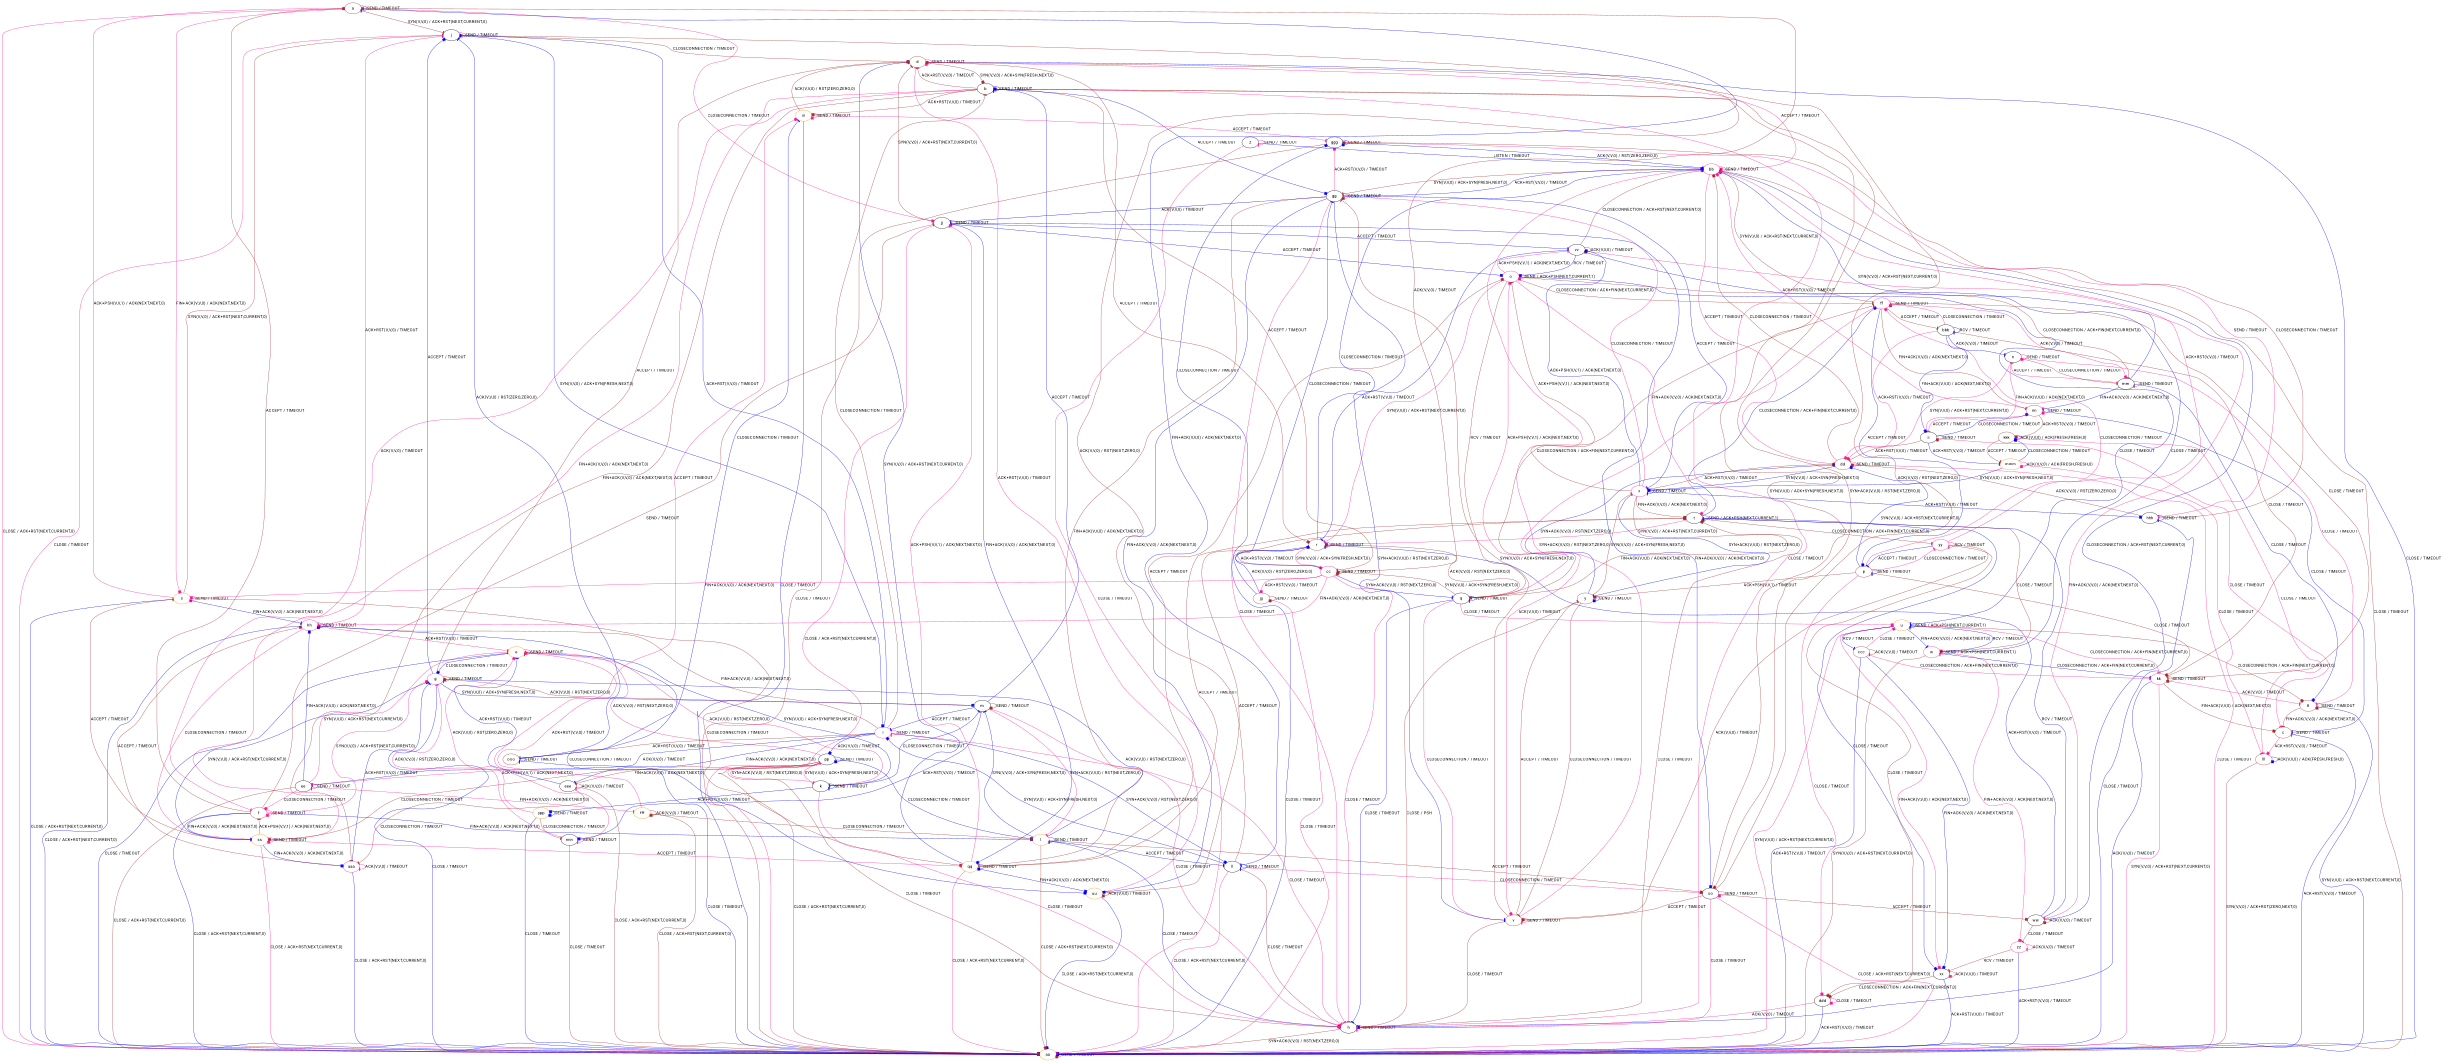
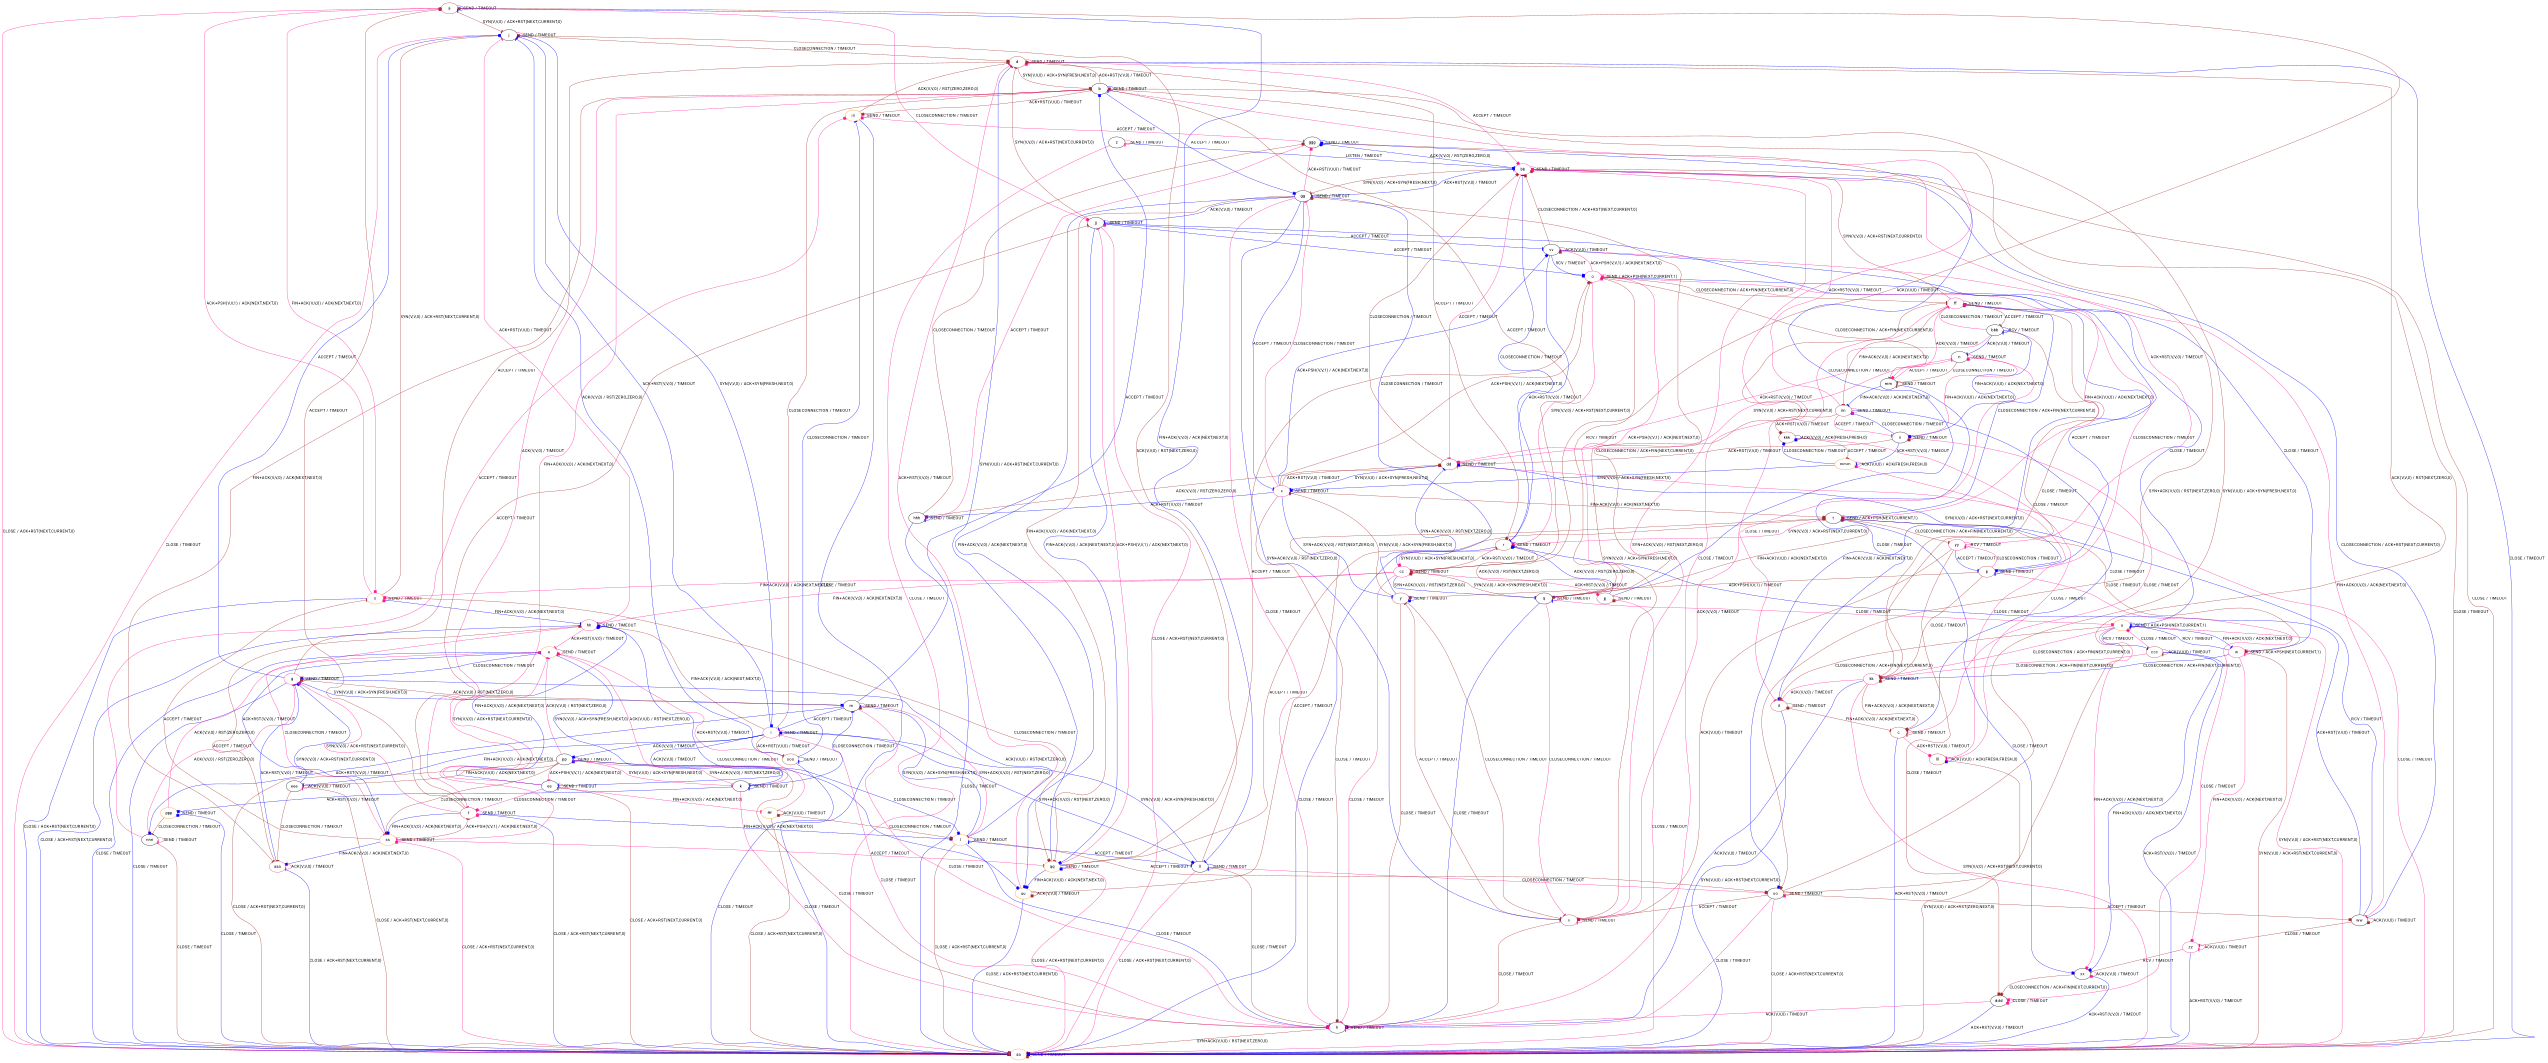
edge "mm" -> "bb": removed, label "SYN(V,V,0) / ACK+RST(NEXT,CURRENT,0)"
edge "ggg" -> "hhh": label "SEND / TIMEOUT" -> "ACCEPT / TIMEOUT"
edge "f" -> "jj": label "SEND / TIMEOUT" -> "ACCEPT / TIMEOUT"
edge "y" -> "h": label "CLOSE / PSH" -> "CLOSE / TIMEOUT"
edge "f" -> "ss": arrowhead tee -> box
edge "a" -> "aa": reversed
